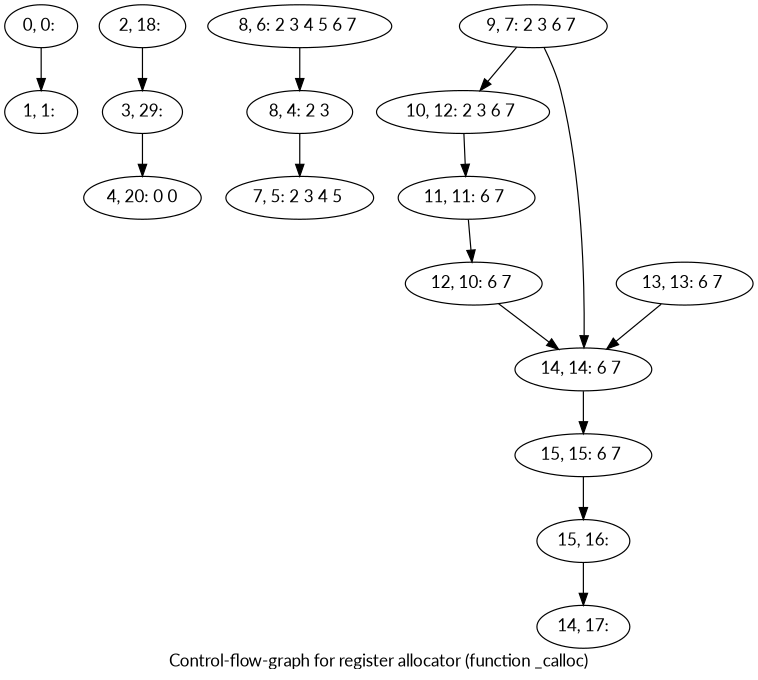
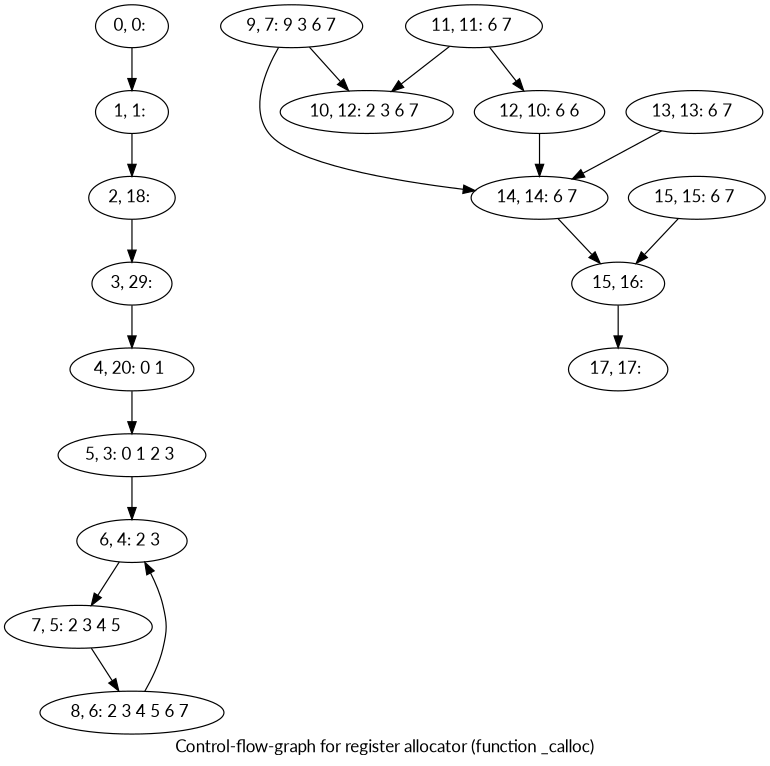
node "9, 7: 2 3 6 7": label "9, 7: 2 3 6 7" -> "9, 7: 9 3 6 7"
node "8, 4: 2 3": label "8, 4: 2 3" -> "6, 4: 2 3"
edge "1, 1:" -> "2, 18:": added
edge "10, 12: 2 3 6 7" -> "11, 11: 6 7": reversed
node "4, 20: 0 0": label "4, 20: 0 0" -> "4, 20: 0 1"
node "12, 10: 6 7": label "12, 10: 6 7" -> "12, 10: 6 6"
edge "14, 14: 6 7" -> "15, 15: 6 7": now "14, 14: 6 7" -> "15, 16:"
node "5, 3: 0 1 2 3": added
node "14, 17:": label "14, 17:" -> "17, 17:"
edge "7, 5: 2 3 4 5" -> "8, 6: 2 3 4 5 6 7": added
